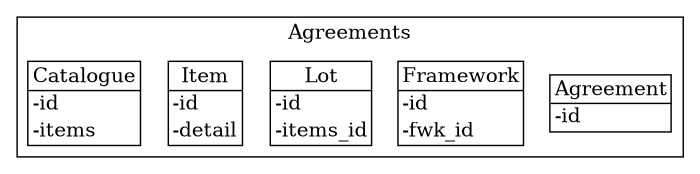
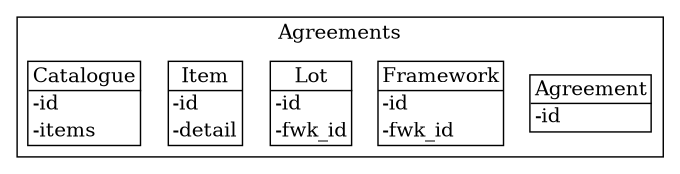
node "Lot": text "-items_id" -> "-fwk_id"
